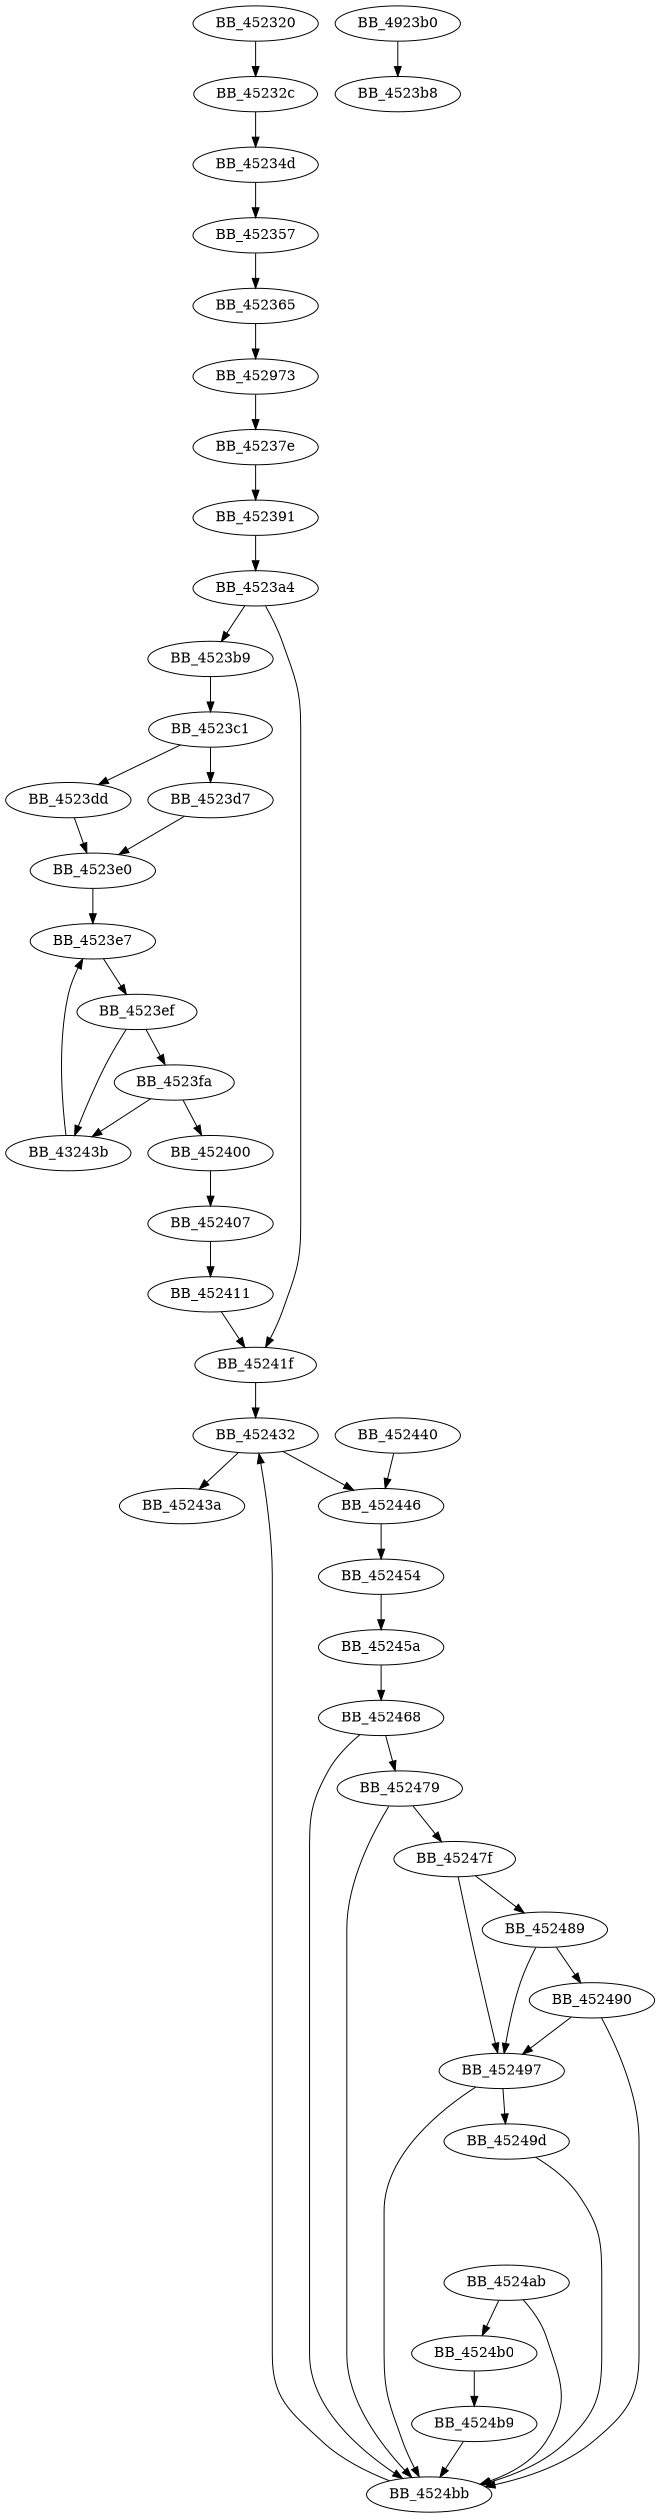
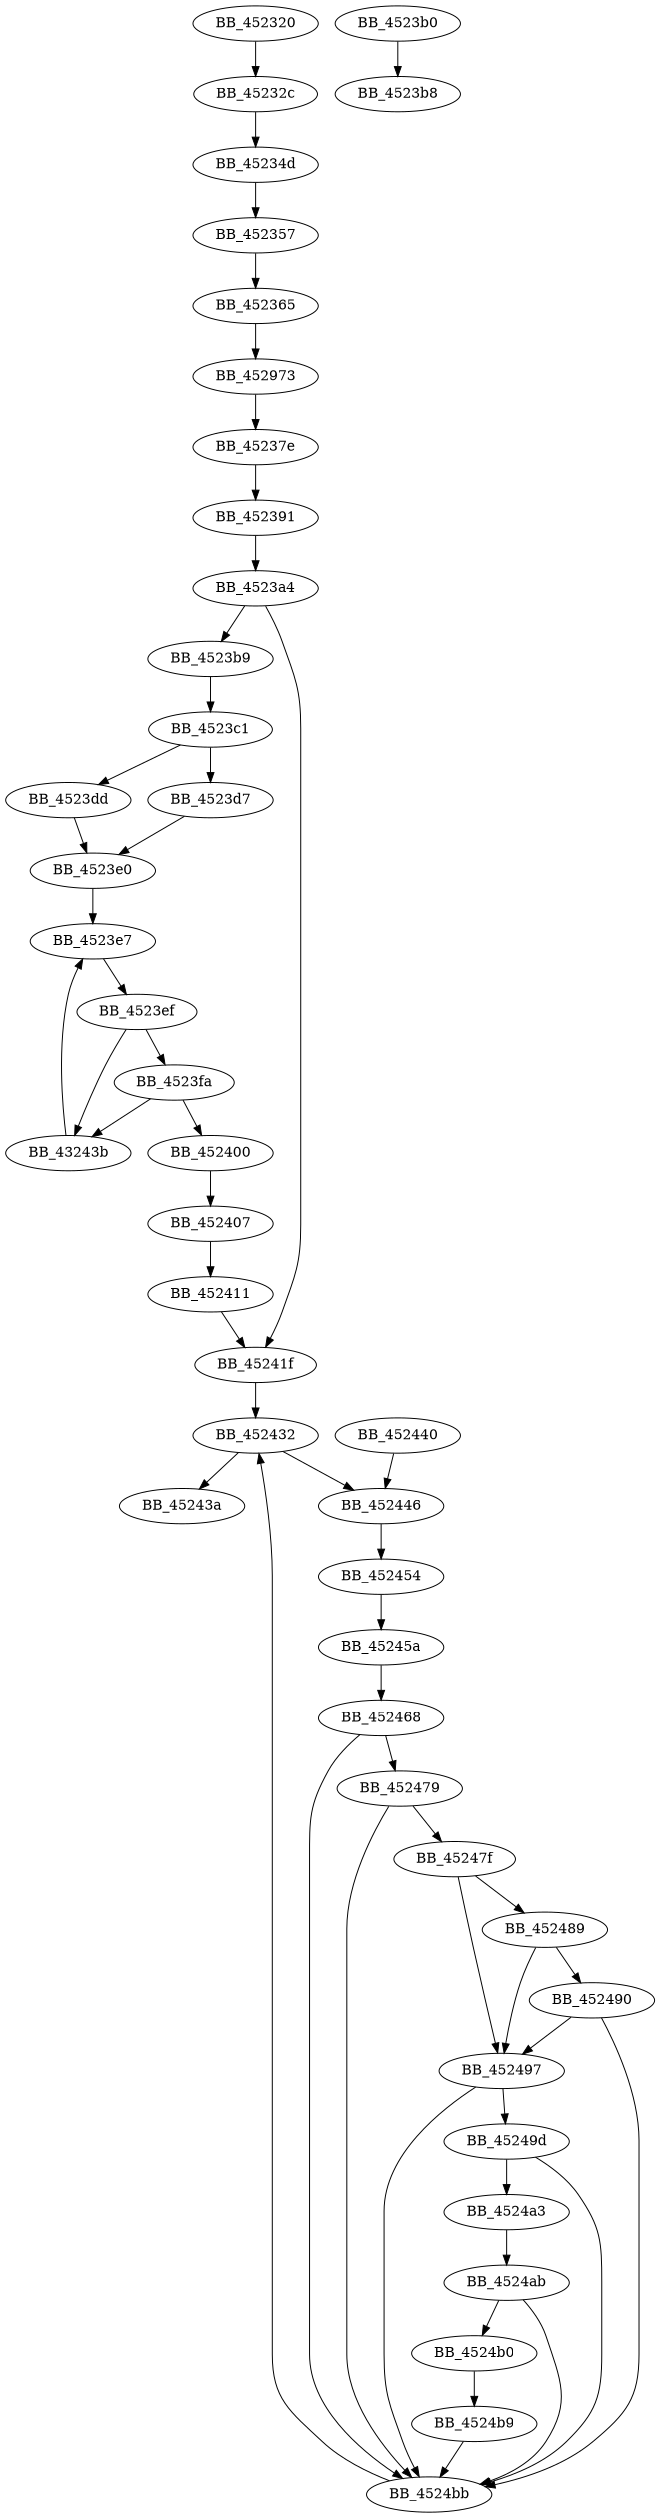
node "BB_4923b0": label "BB_4923b0" -> "BB_4523b0"
node "BB_4524a3": added
